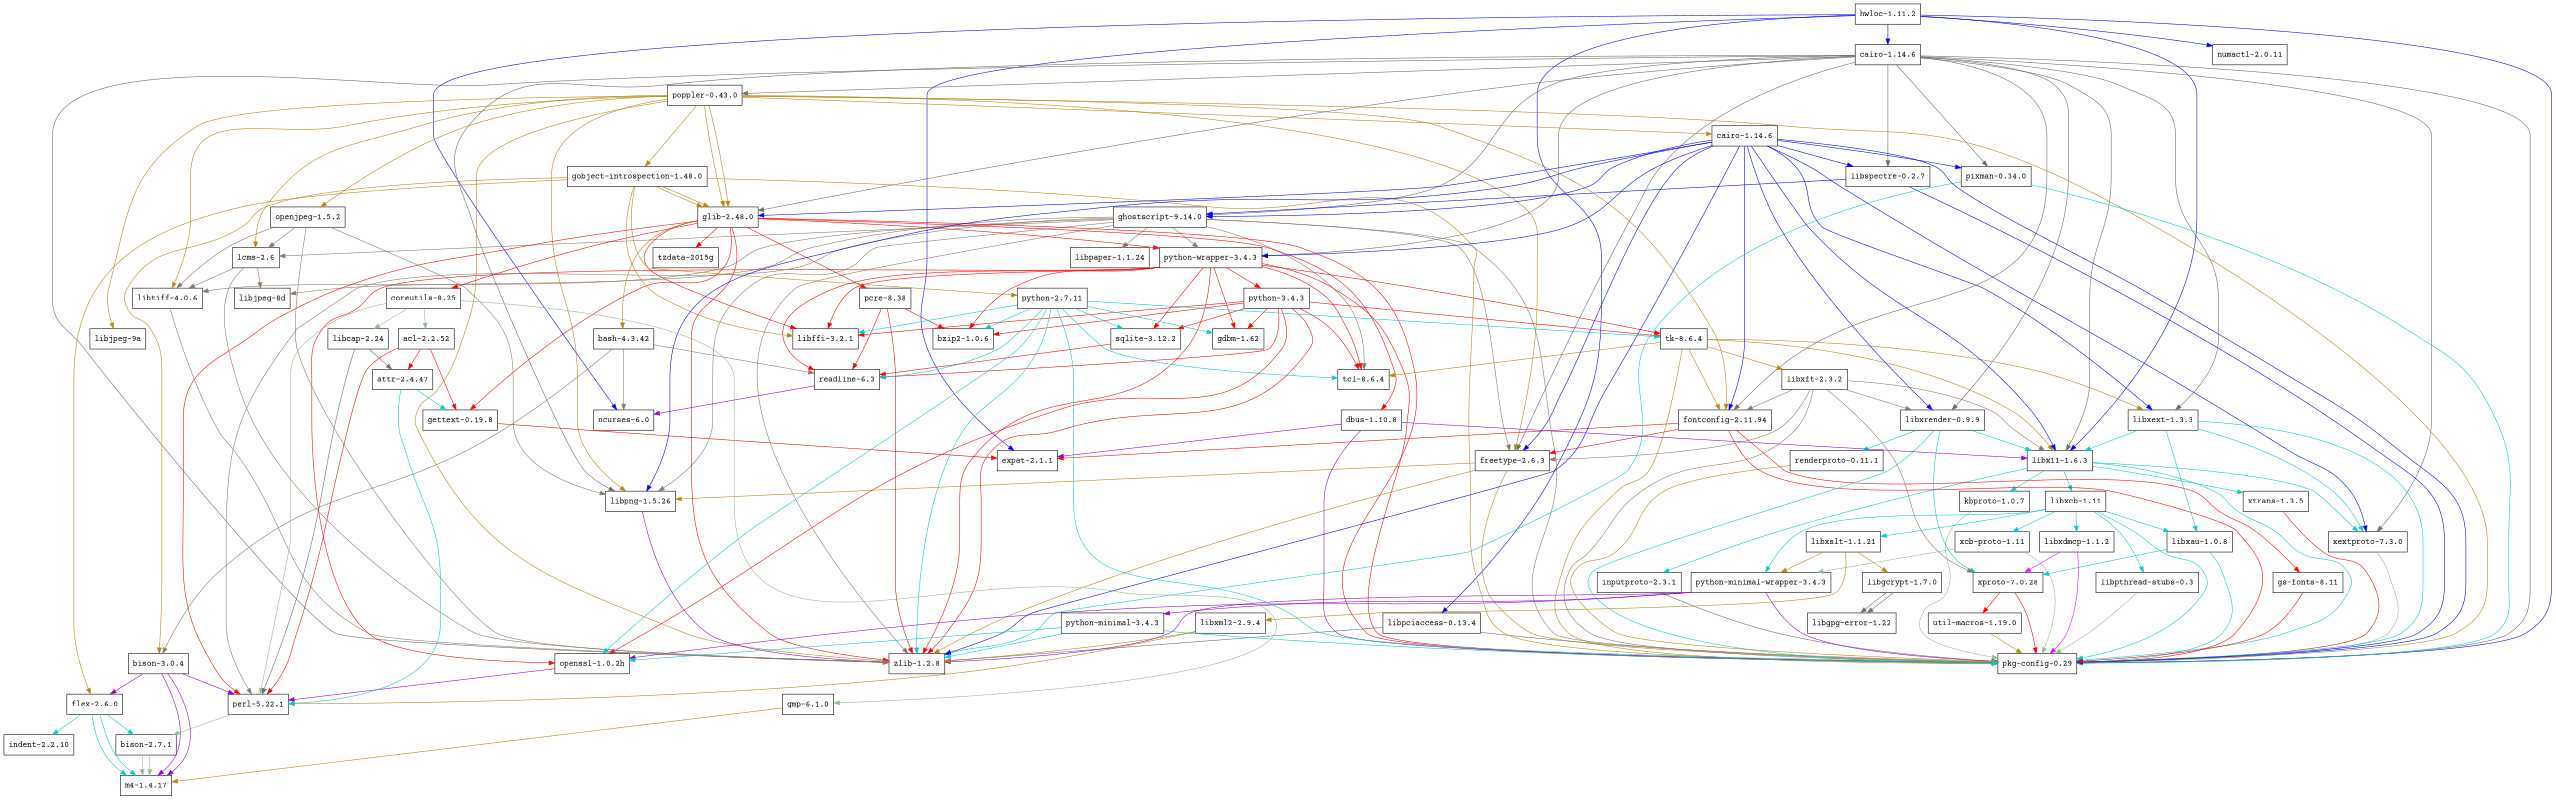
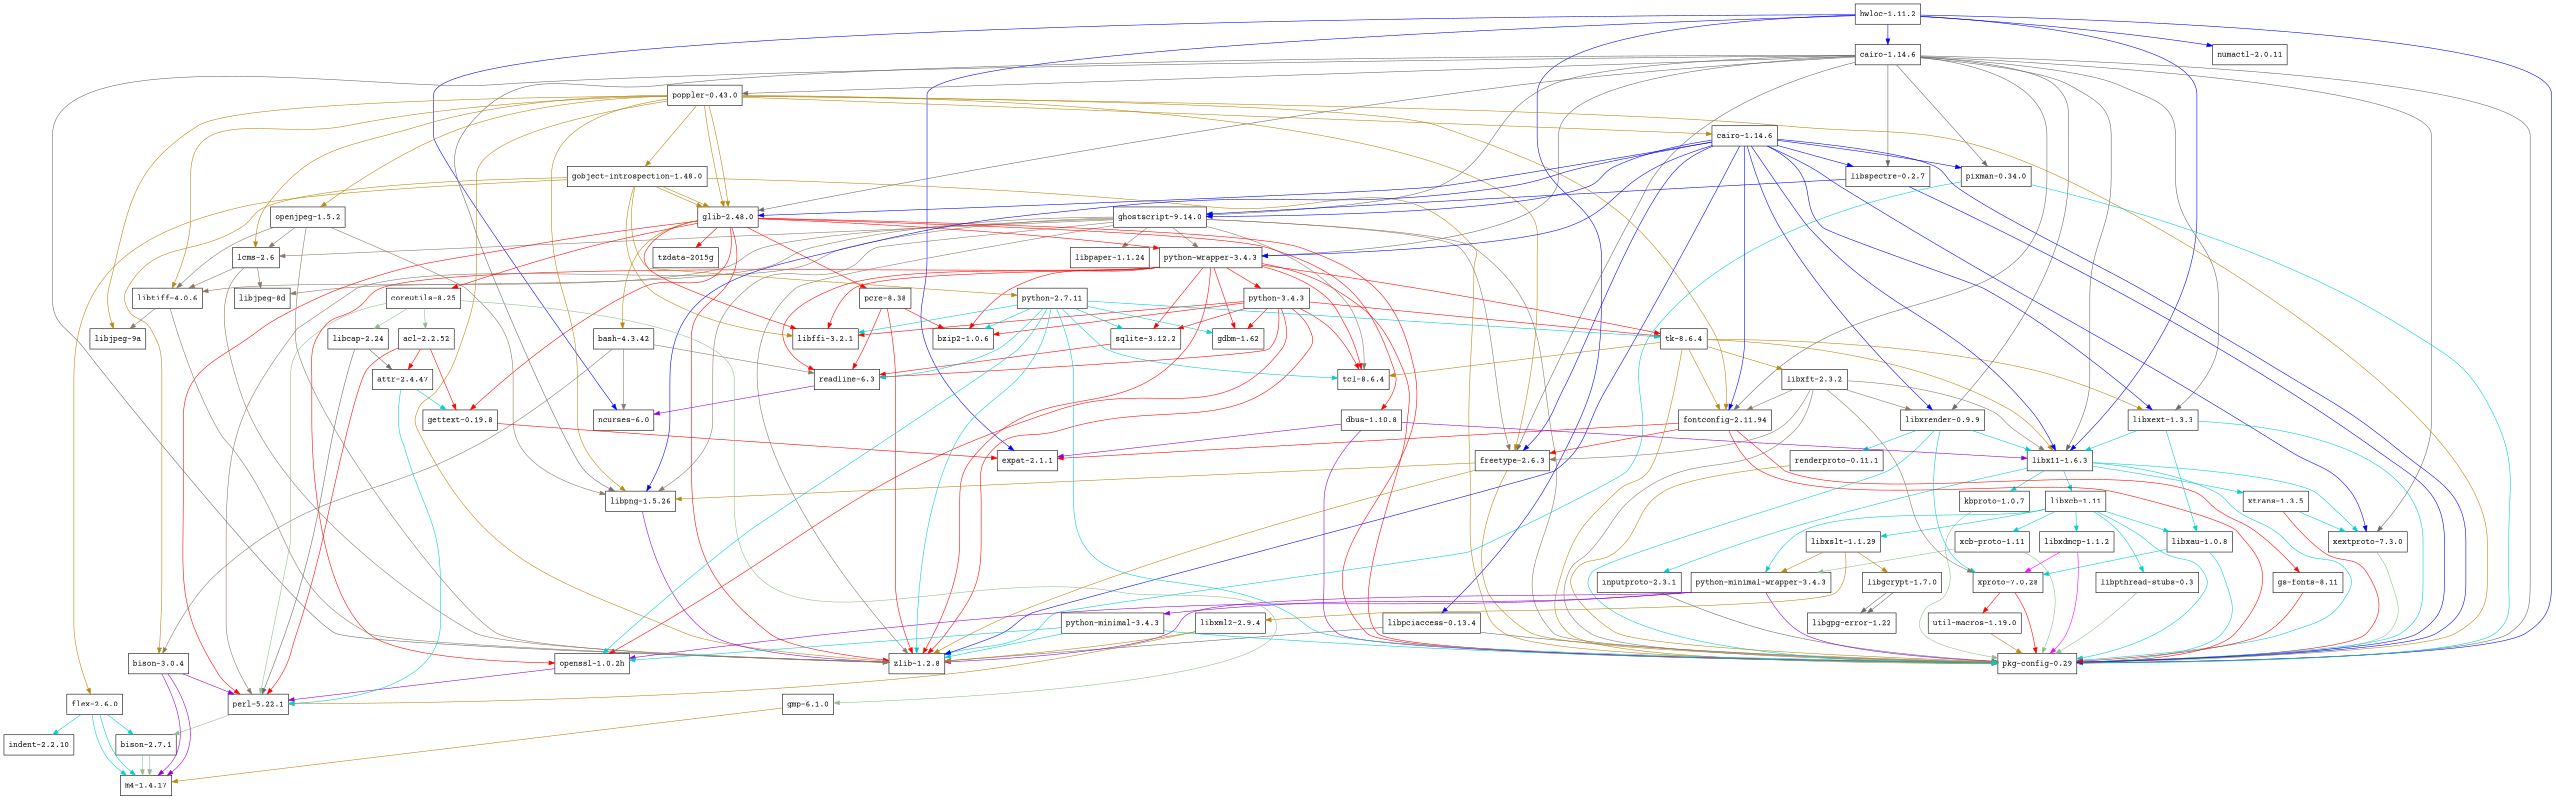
edge "libtiff-4.0.6" -> "libjpeg-9a": added
edge "libxext-1.3.3" -> "xextproto-7.3.0": now "xtrans-1.3.5" -> "xextproto-7.3.0"
node "libxslt-1.1.21": label "libxslt-1.1.21" -> "libxslt-1.1.29"
edge "bison-3.0.4" -> "flex-2.6.0": removed
